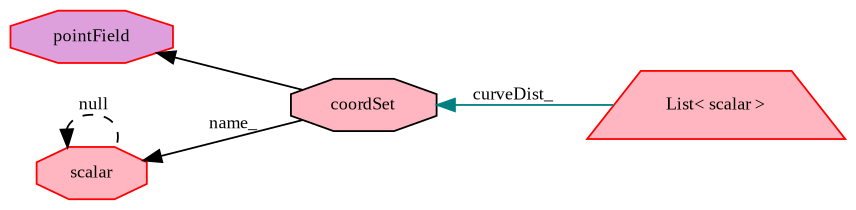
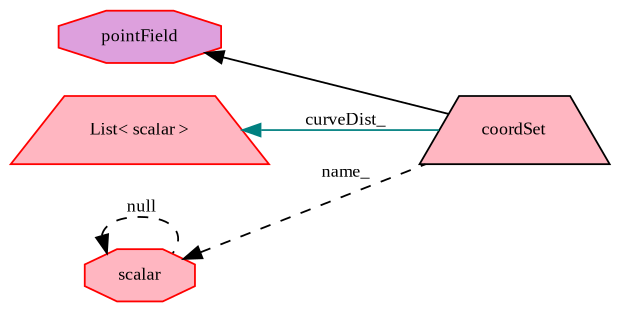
node "coordSet": shape octagon -> trapezium
edge "List< scalar >" -> "coordSet": reversed
edge "coordSet" -> "scalar": style solid -> dashed
